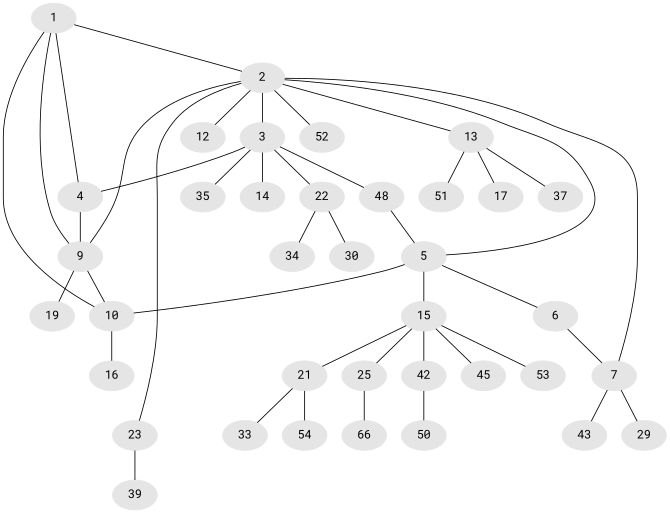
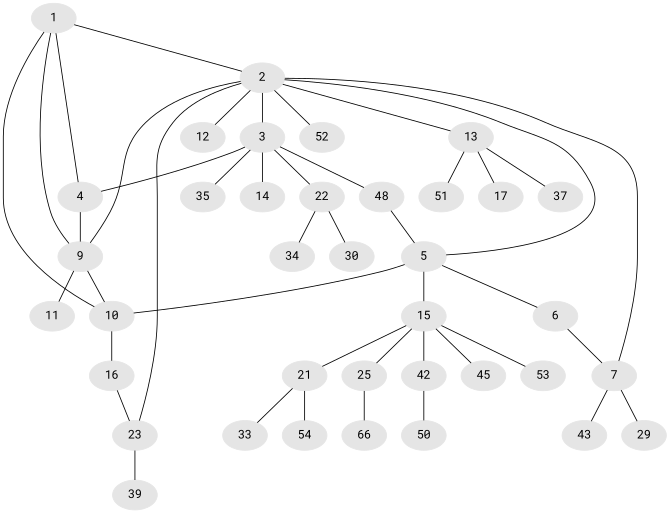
node "19": label "19" -> "11"
edge "16" -- "23": added
